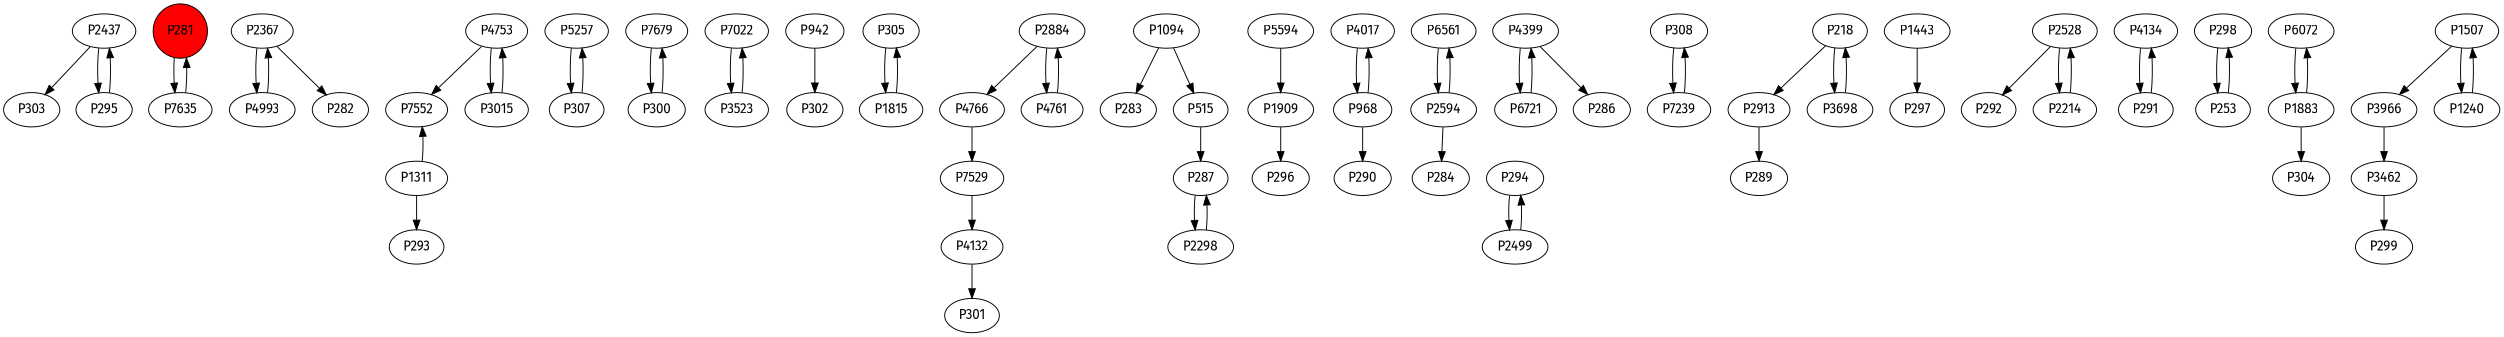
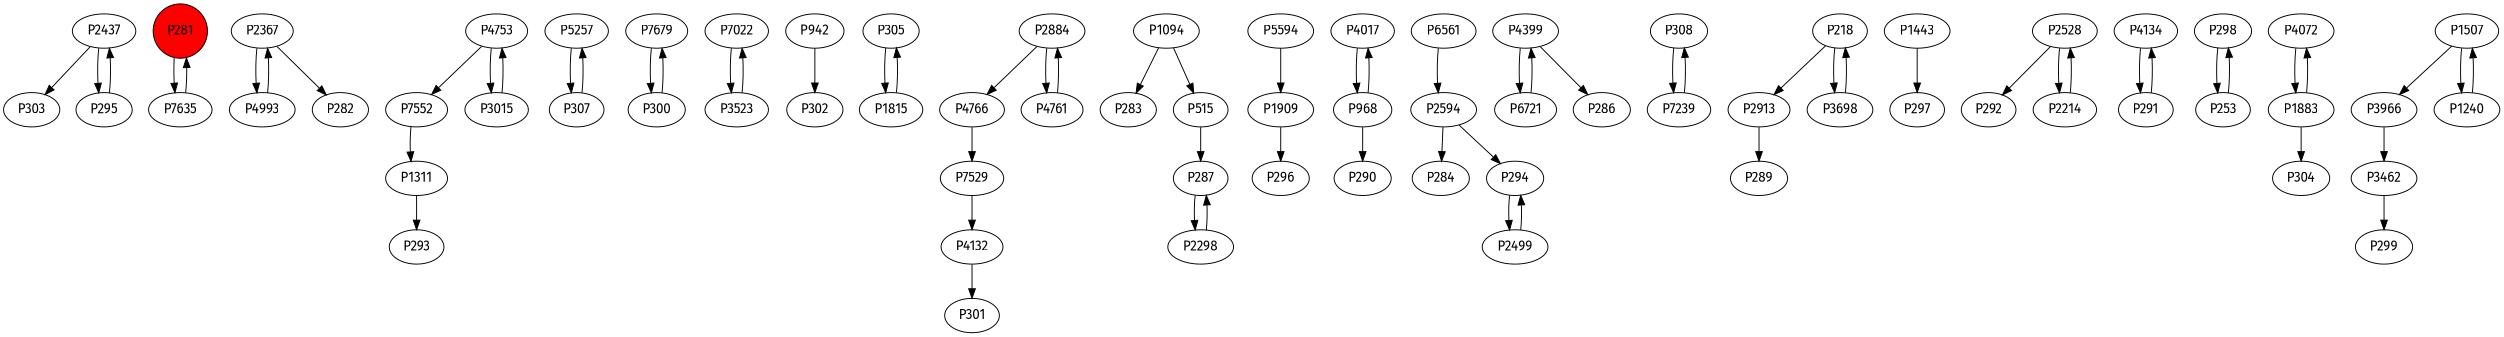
node "P6072": label "P6072" -> "P4072"
edge "P2594" -> "P6561": now "P2594" -> "P294"
edge "P1311" -> "P7552": reversed
